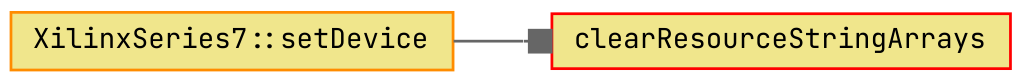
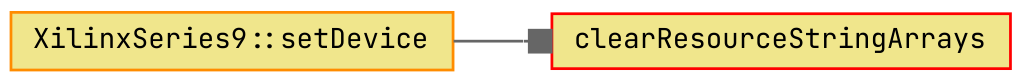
node "XilinxSeries7::setDevice": label "XilinxSeries7::setDevice" -> "XilinxSeries9::setDevice"
